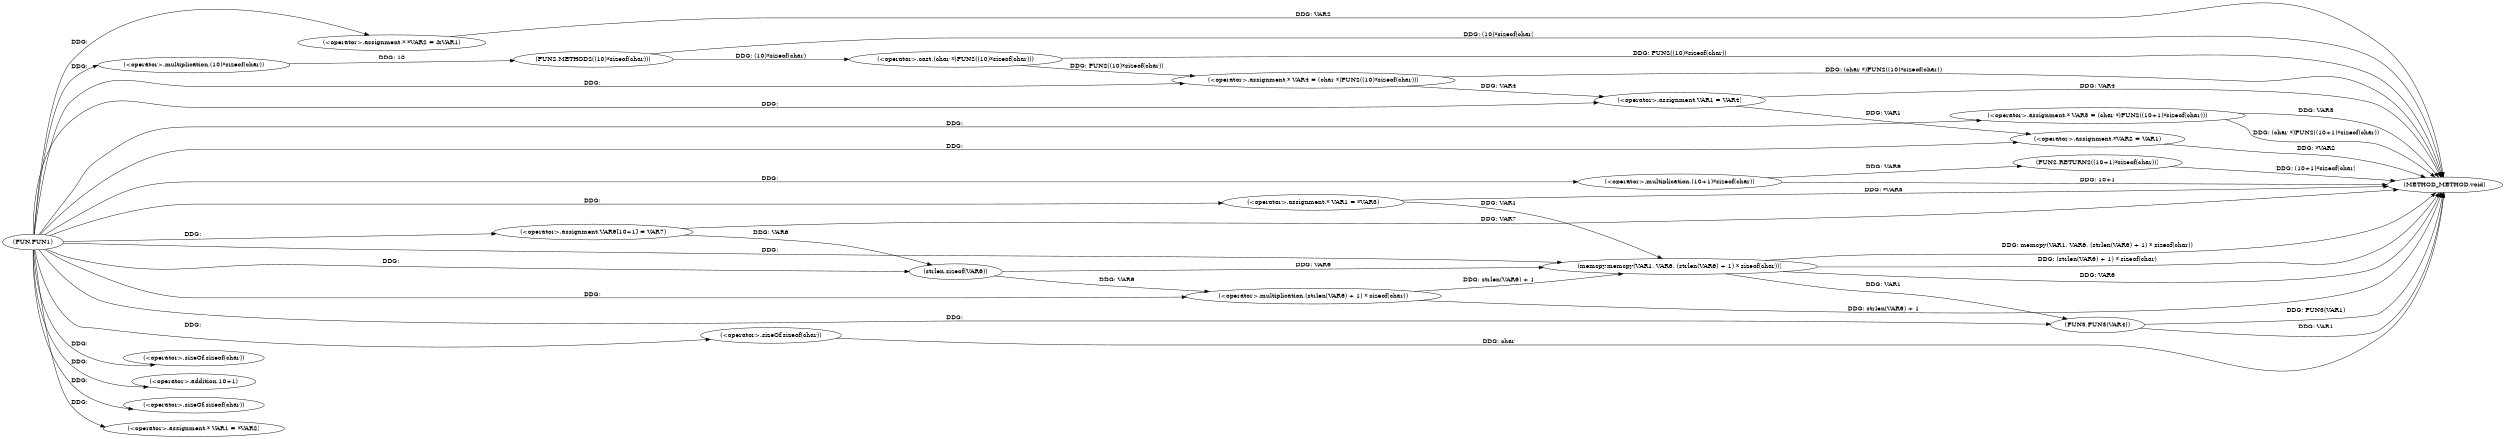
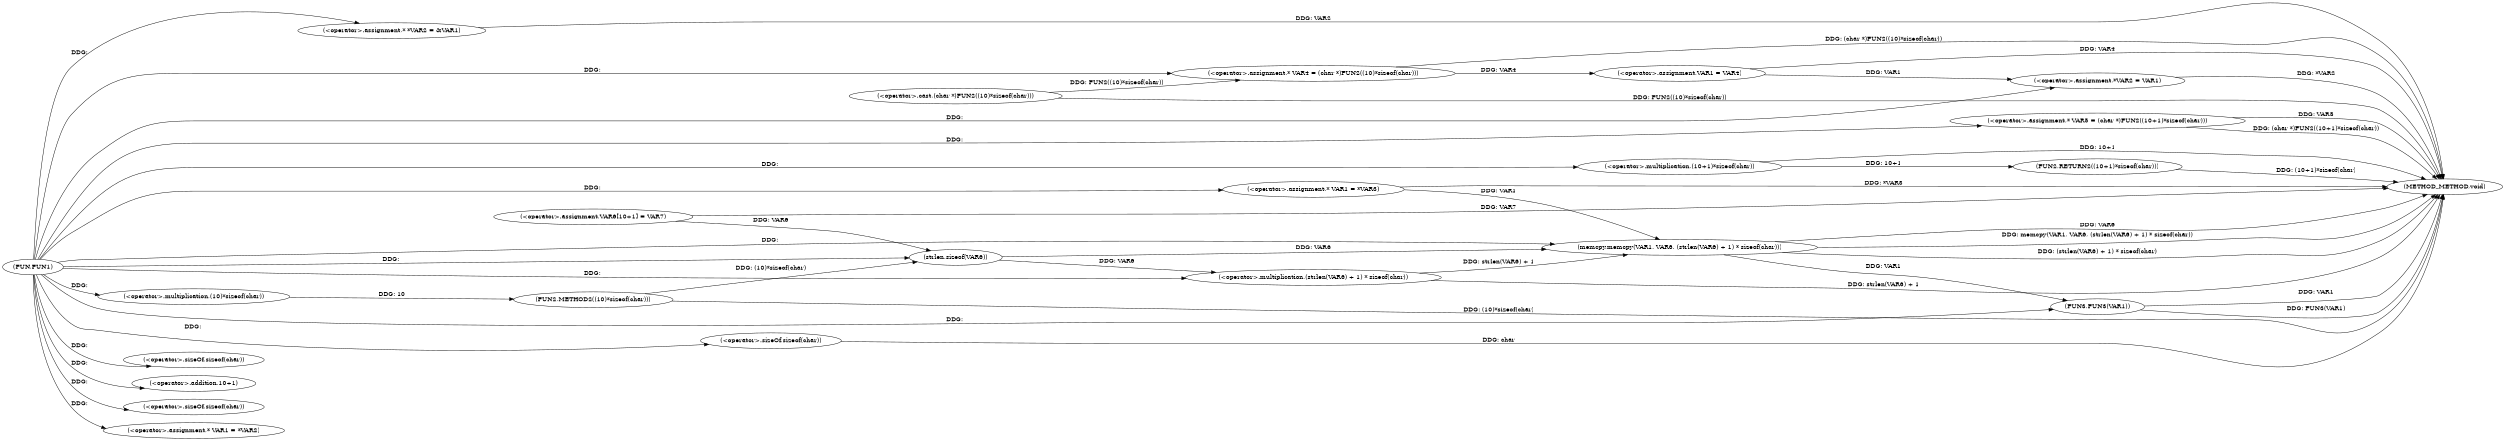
edge "(FUN2,METHOD2((10)*sizeof(char)))" -> "(<operator>.cast,(char *)FUN2((10)*sizeof(char)))": now "(FUN2,METHOD2((10)*sizeof(char)))" -> "(strlen,sizeof(VAR6))"
edge "(FUN,FUN1)" -> "(<operator>.assignment,VAR1 = VAR4)": removed, label "DDG:"
edge "(<operator>.multiplication,(10+1)*sizeof(char))" -> "(FUN2,RETURN2((10+1)*sizeof(char)))": label "DDG: VAR6" -> "DDG: 10+1"
edge "(FUN,FUN1)" -> "(<operator>.assignment,VAR6[10+1] = VAR7)": removed, label "DDG:"
node "(FUN3,FUN3(VAR4))": label "(FUN3,FUN3(VAR4))" -> "(FUN3,FUN3(VAR1))"
